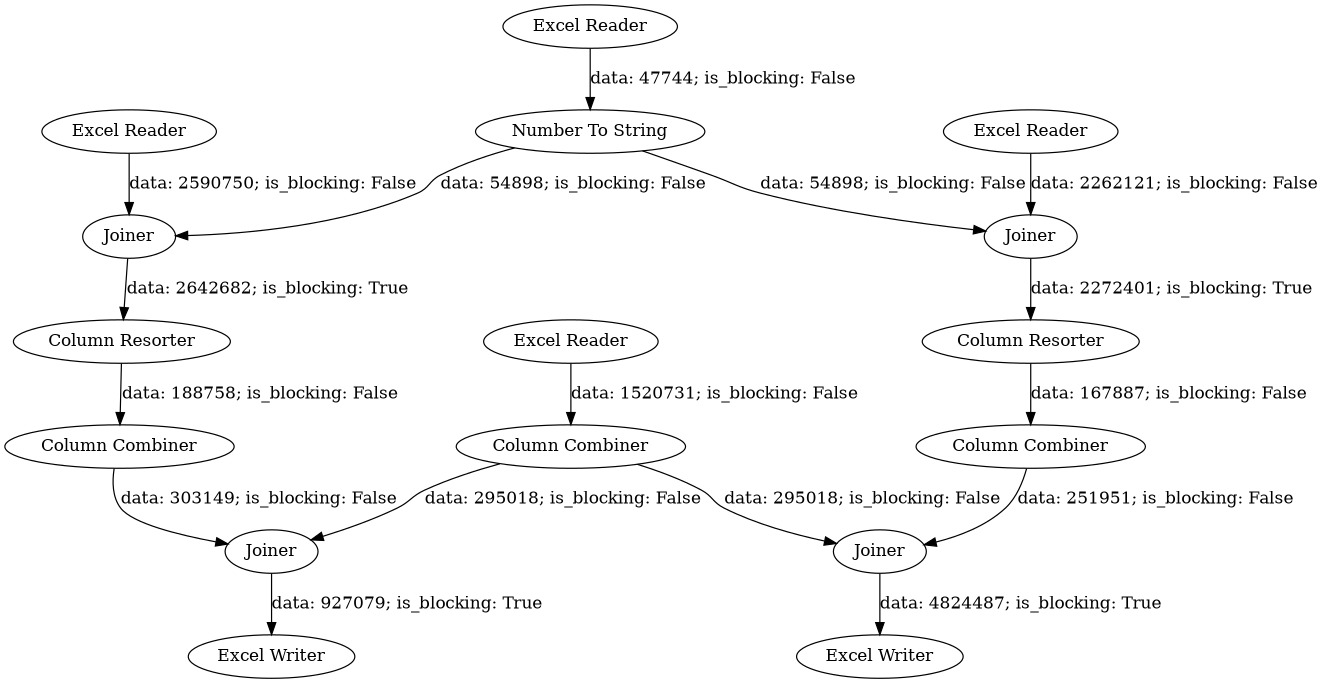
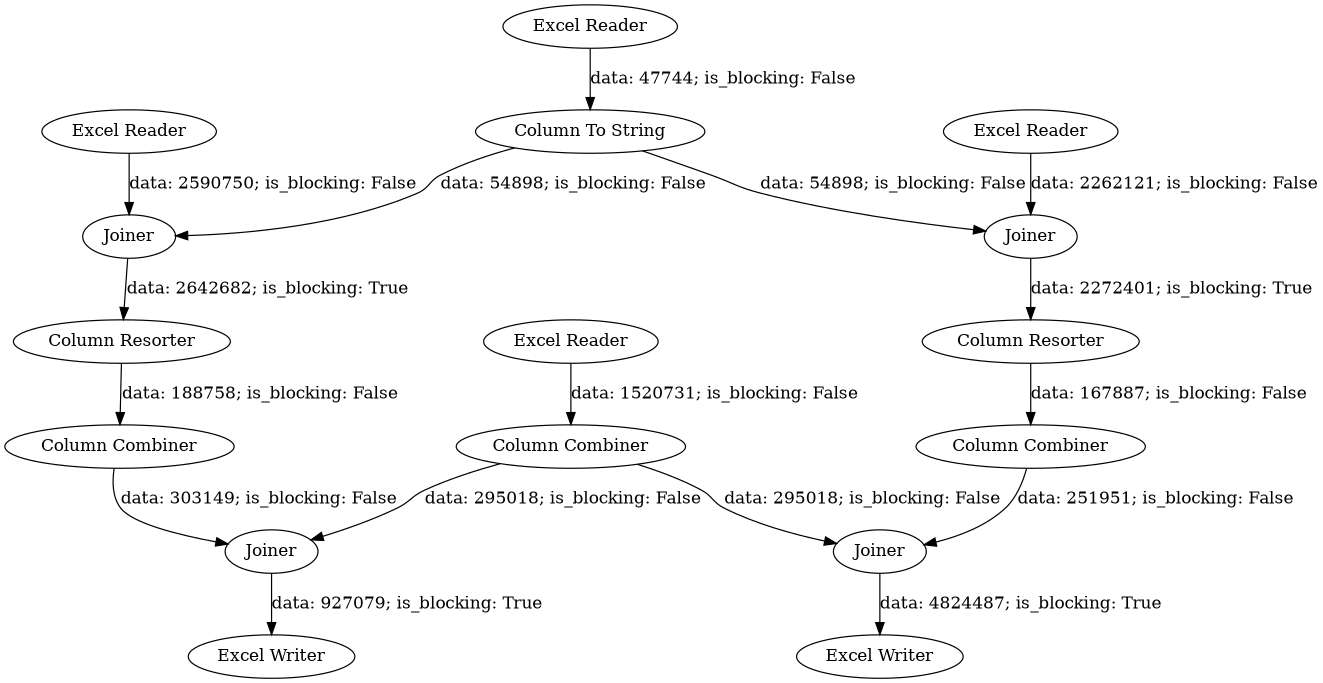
node "Number To String": label "Number To String" -> "Column To String"
